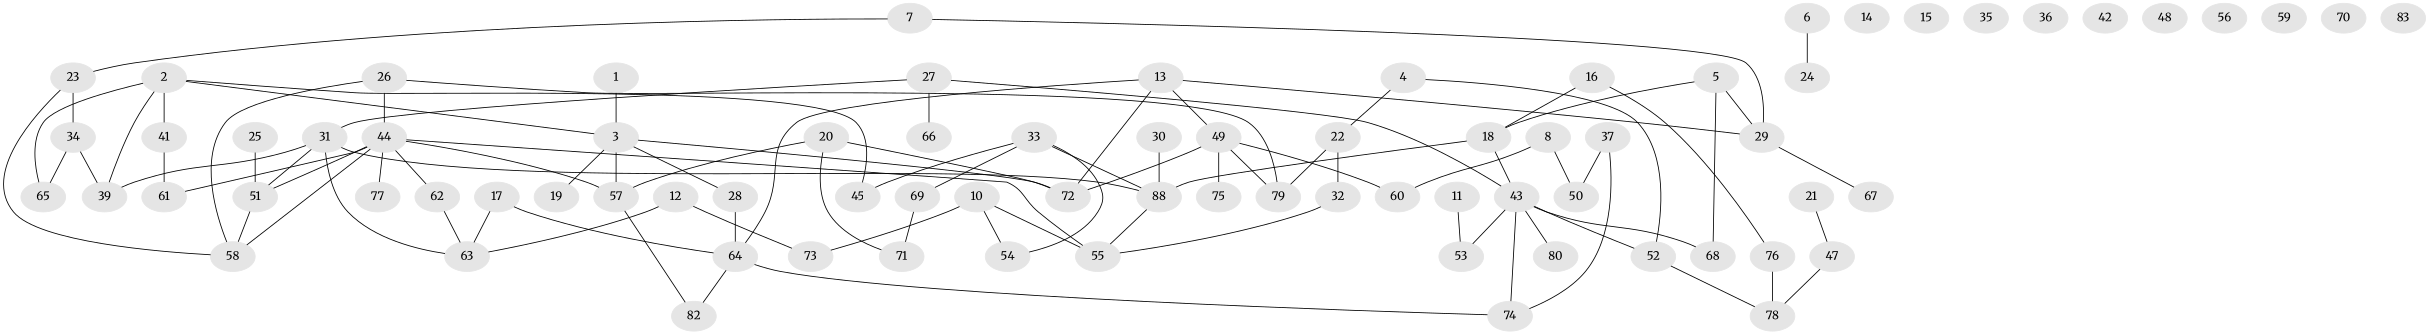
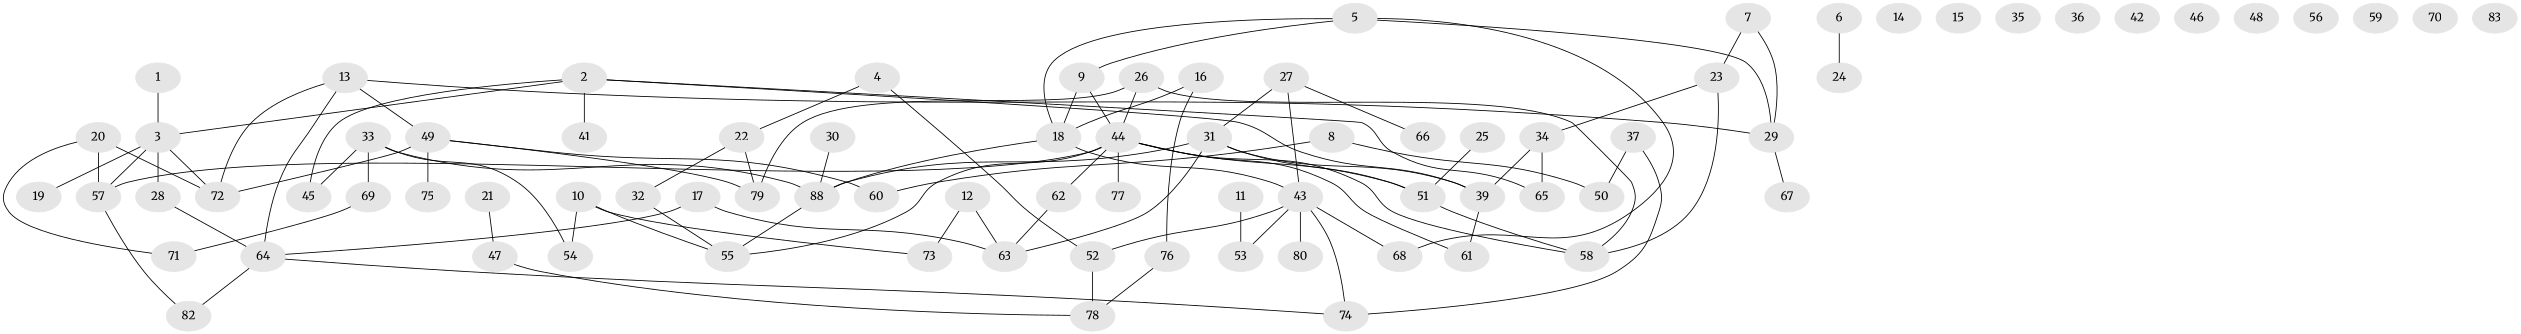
node "46": added
node "9": added
edge "41" -- "61": now "39" -- "61"
